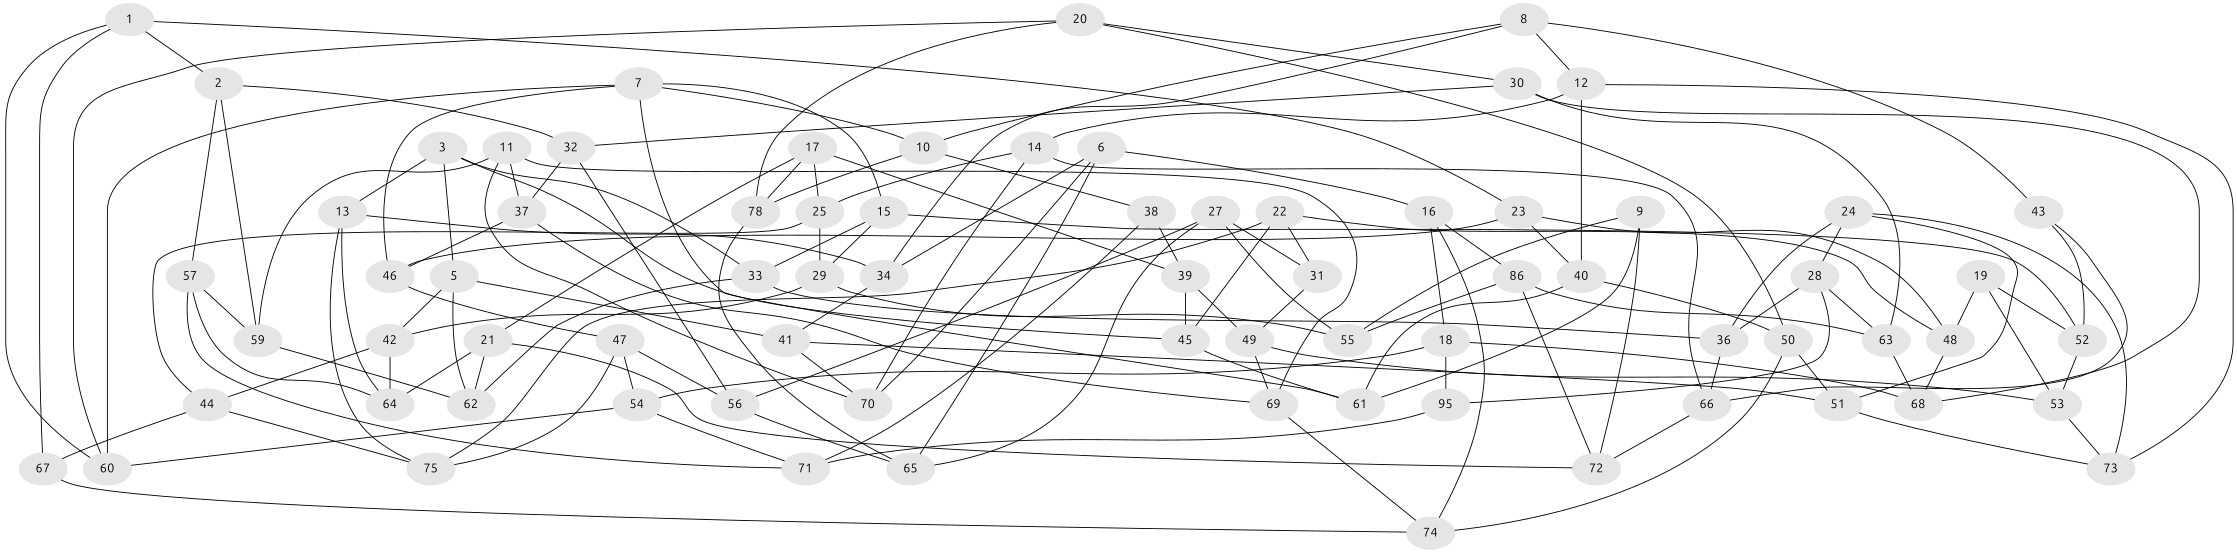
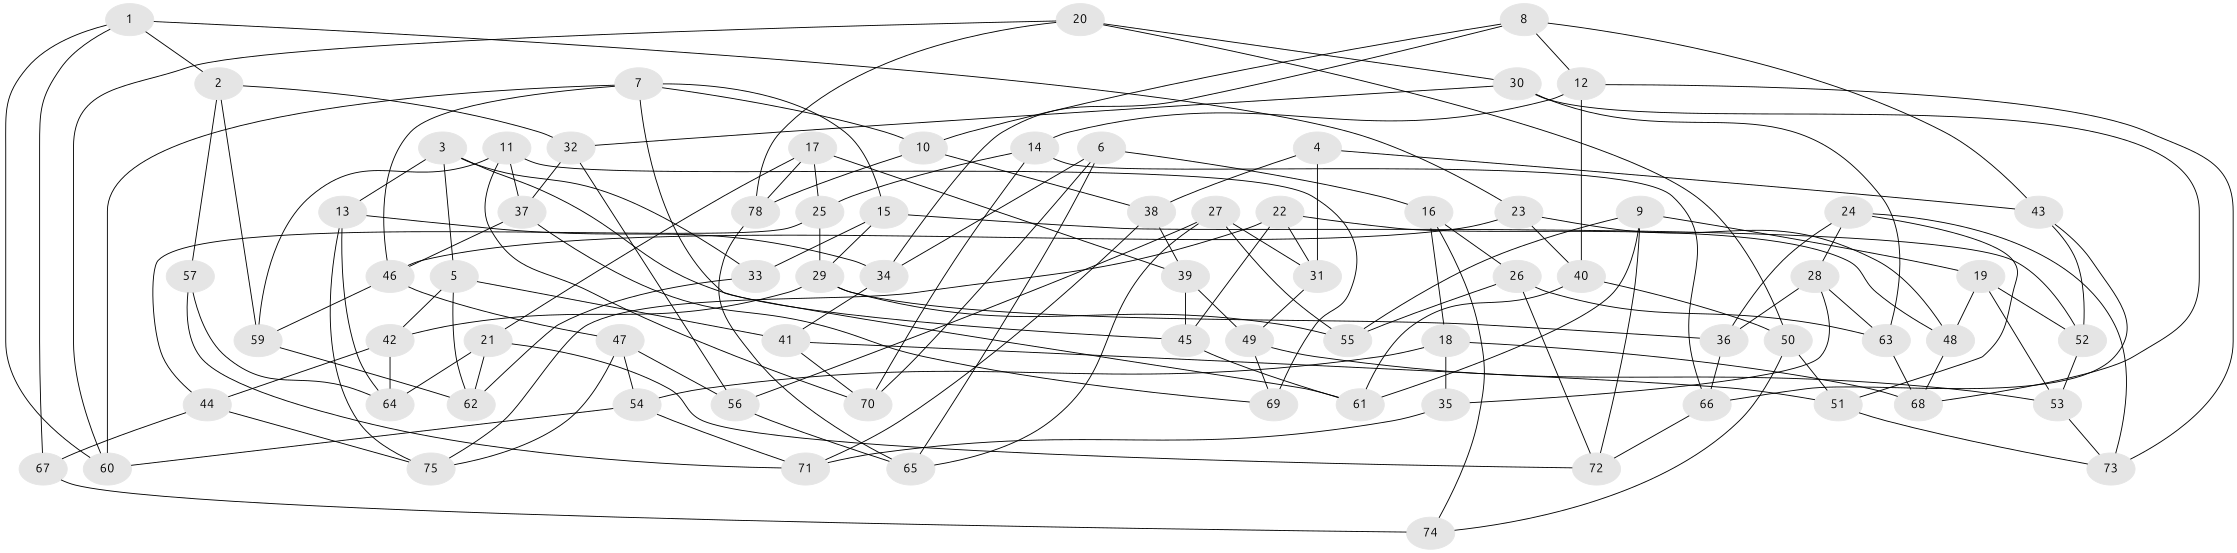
node "4": added
edge "9" -- "19": added
node "86": label "86" -> "26"
edge "57" -- "59": now "46" -- "59"
edge "33" -- "36": now "29" -- "36"
node "95": label "95" -> "35"
edge "69" -- "74": removed
